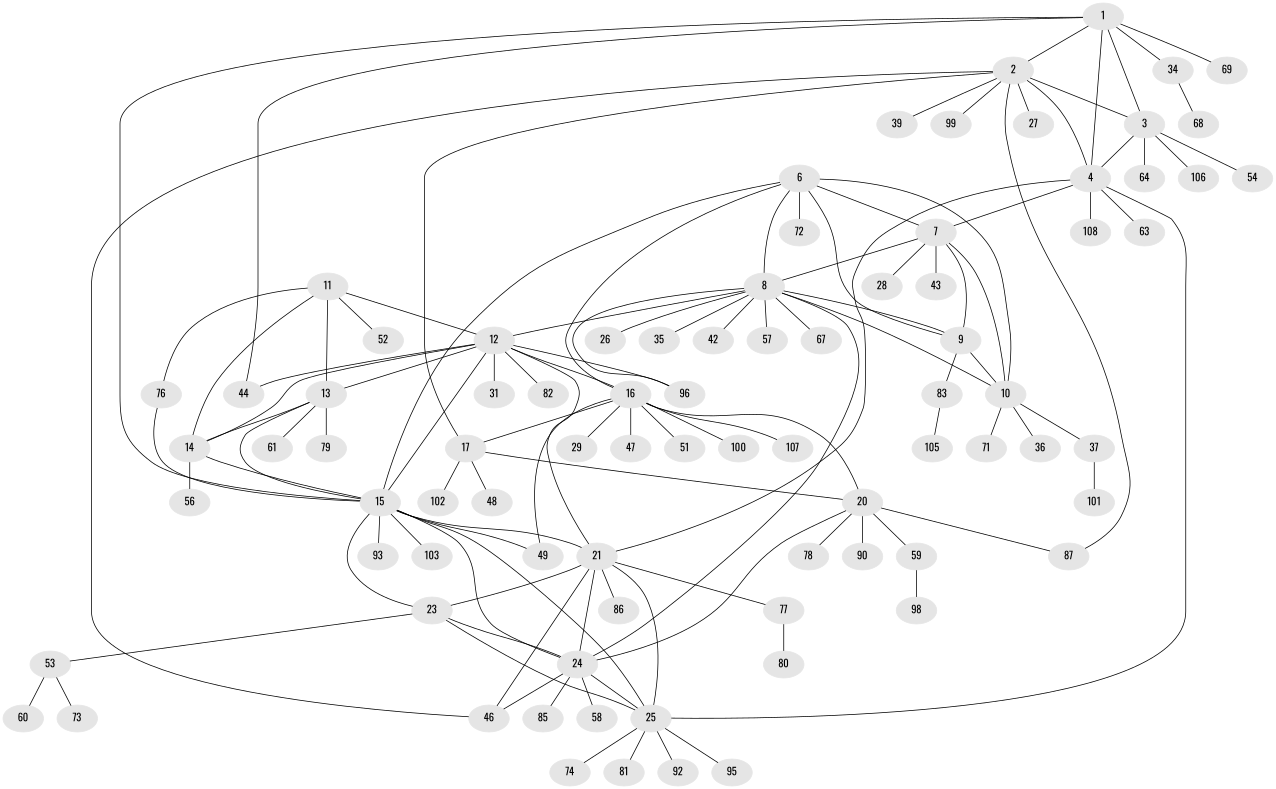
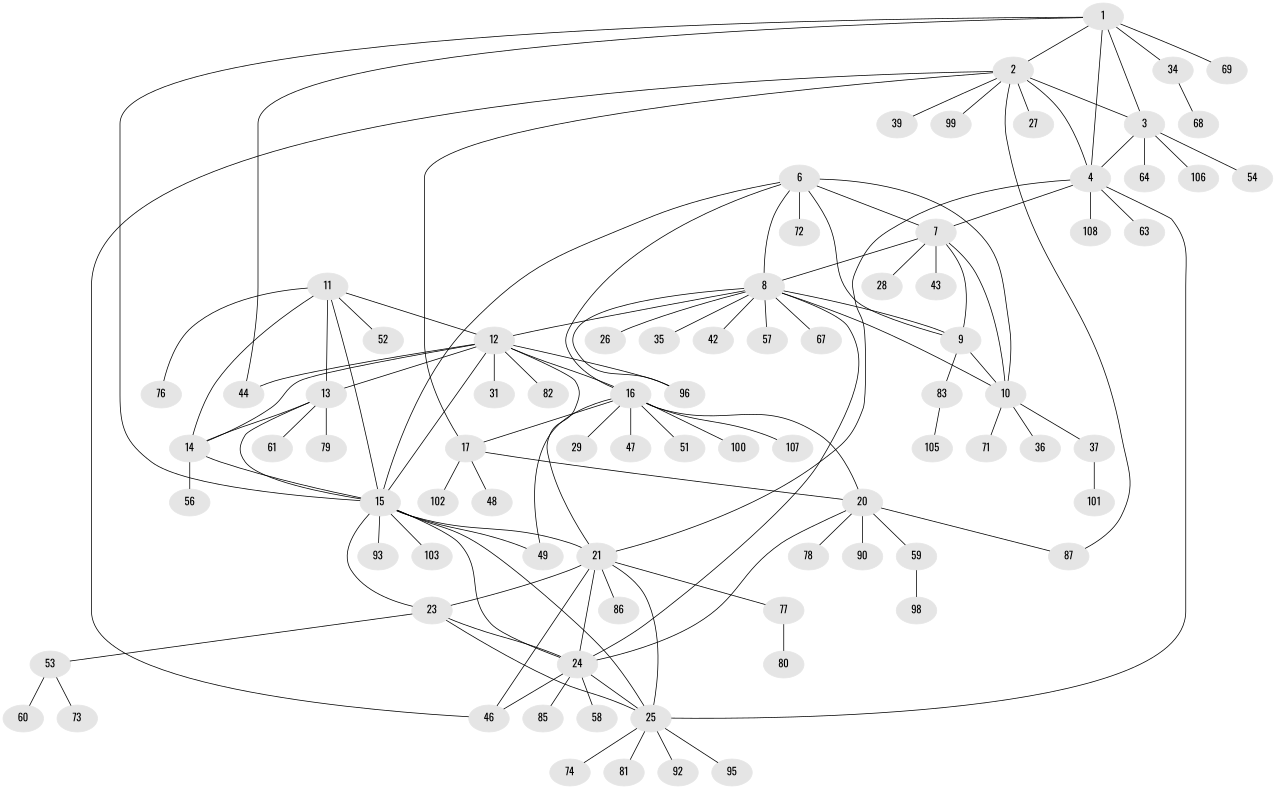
edge "76" -- "15": now "11" -- "15"
